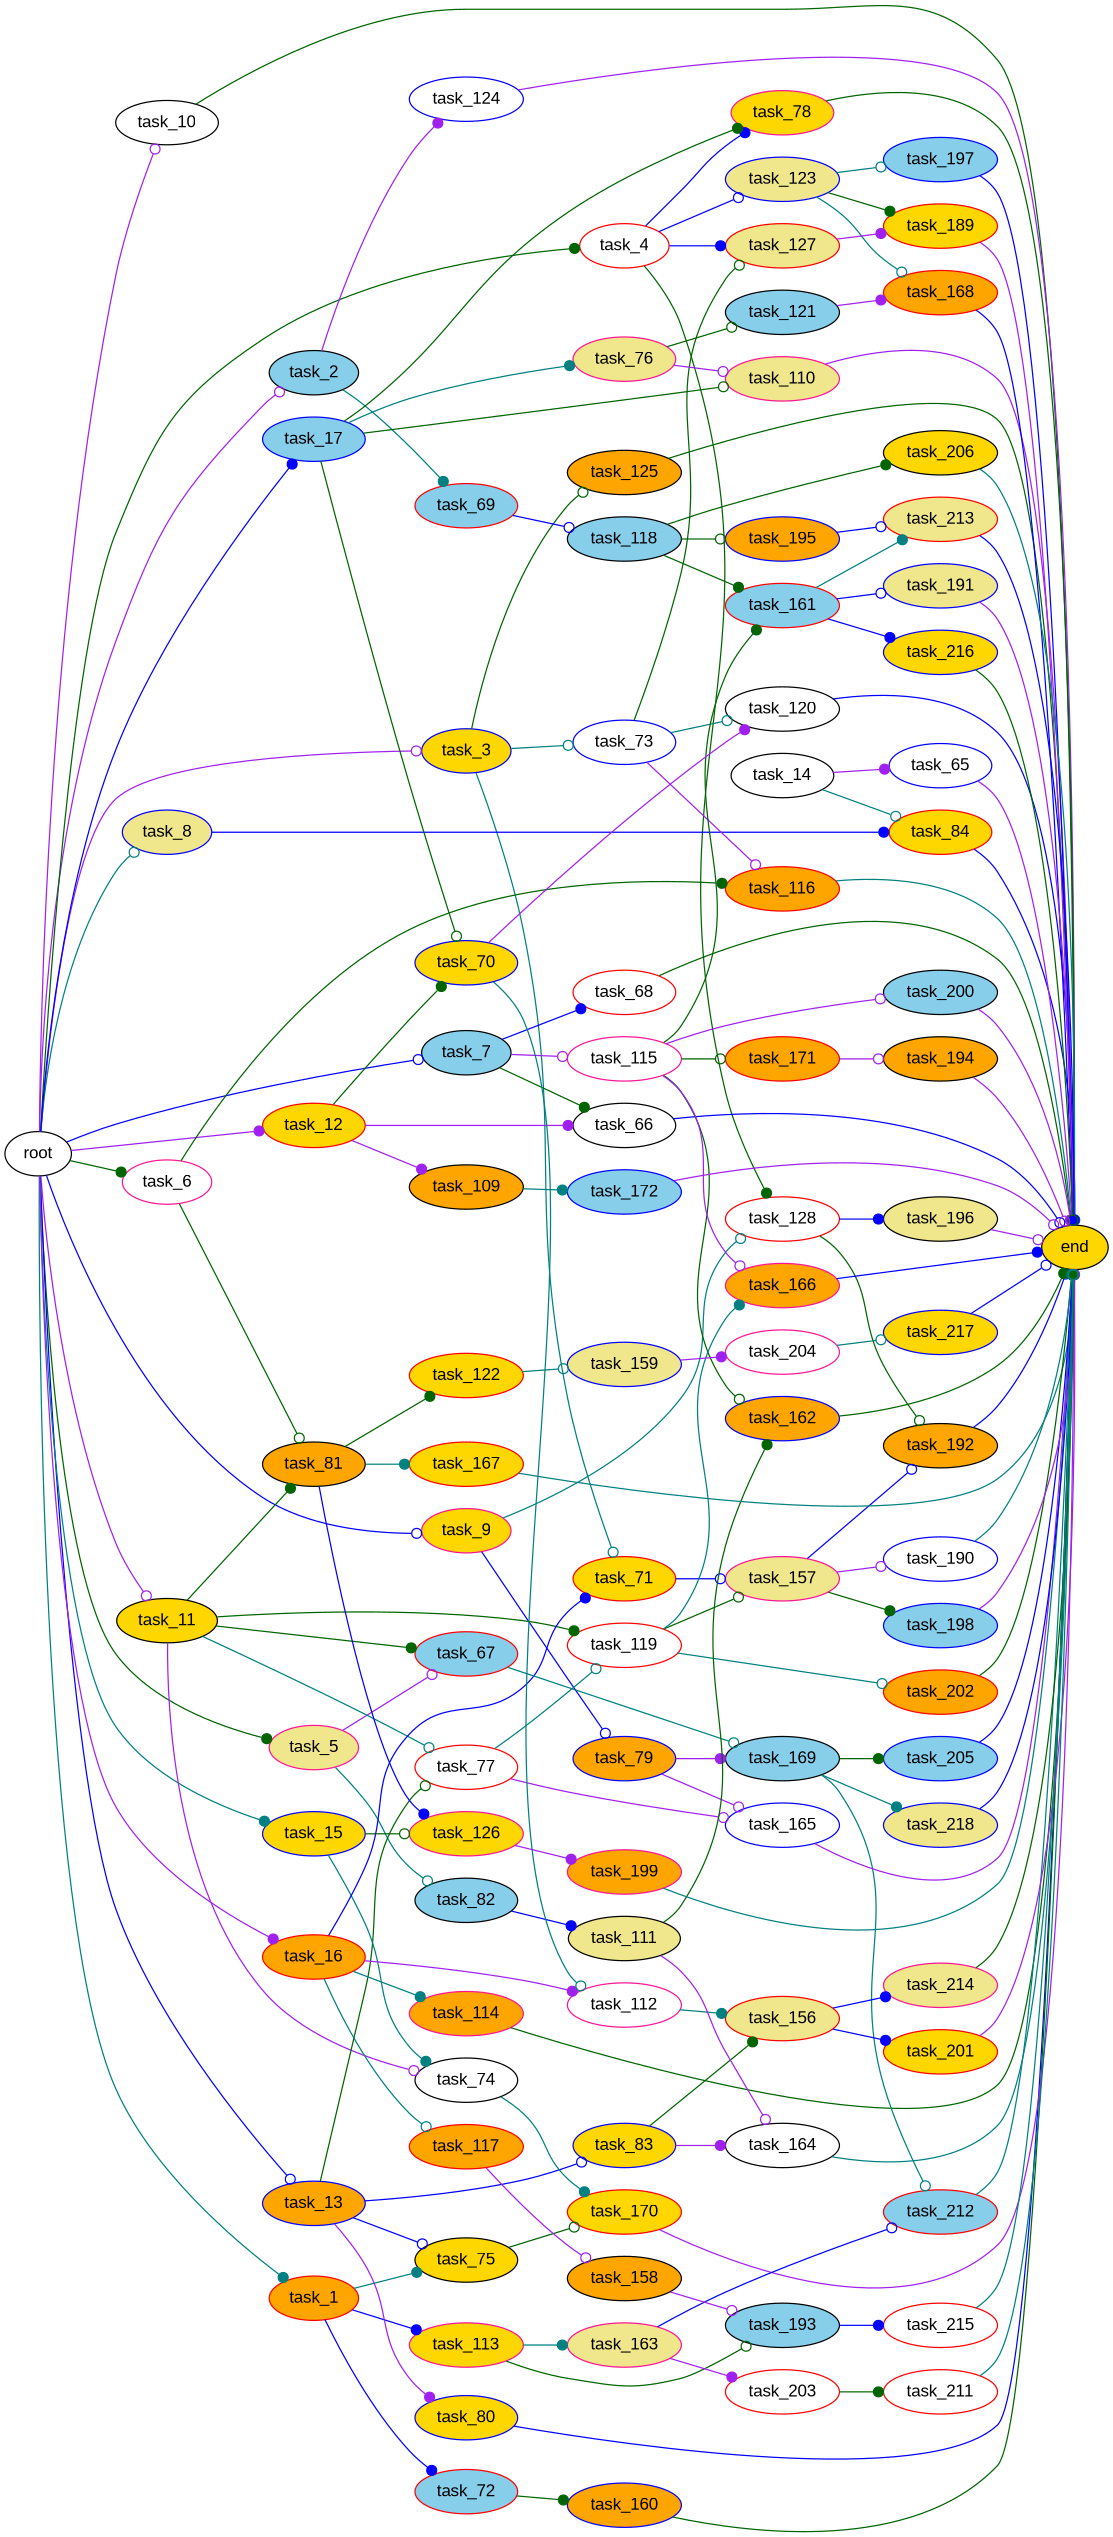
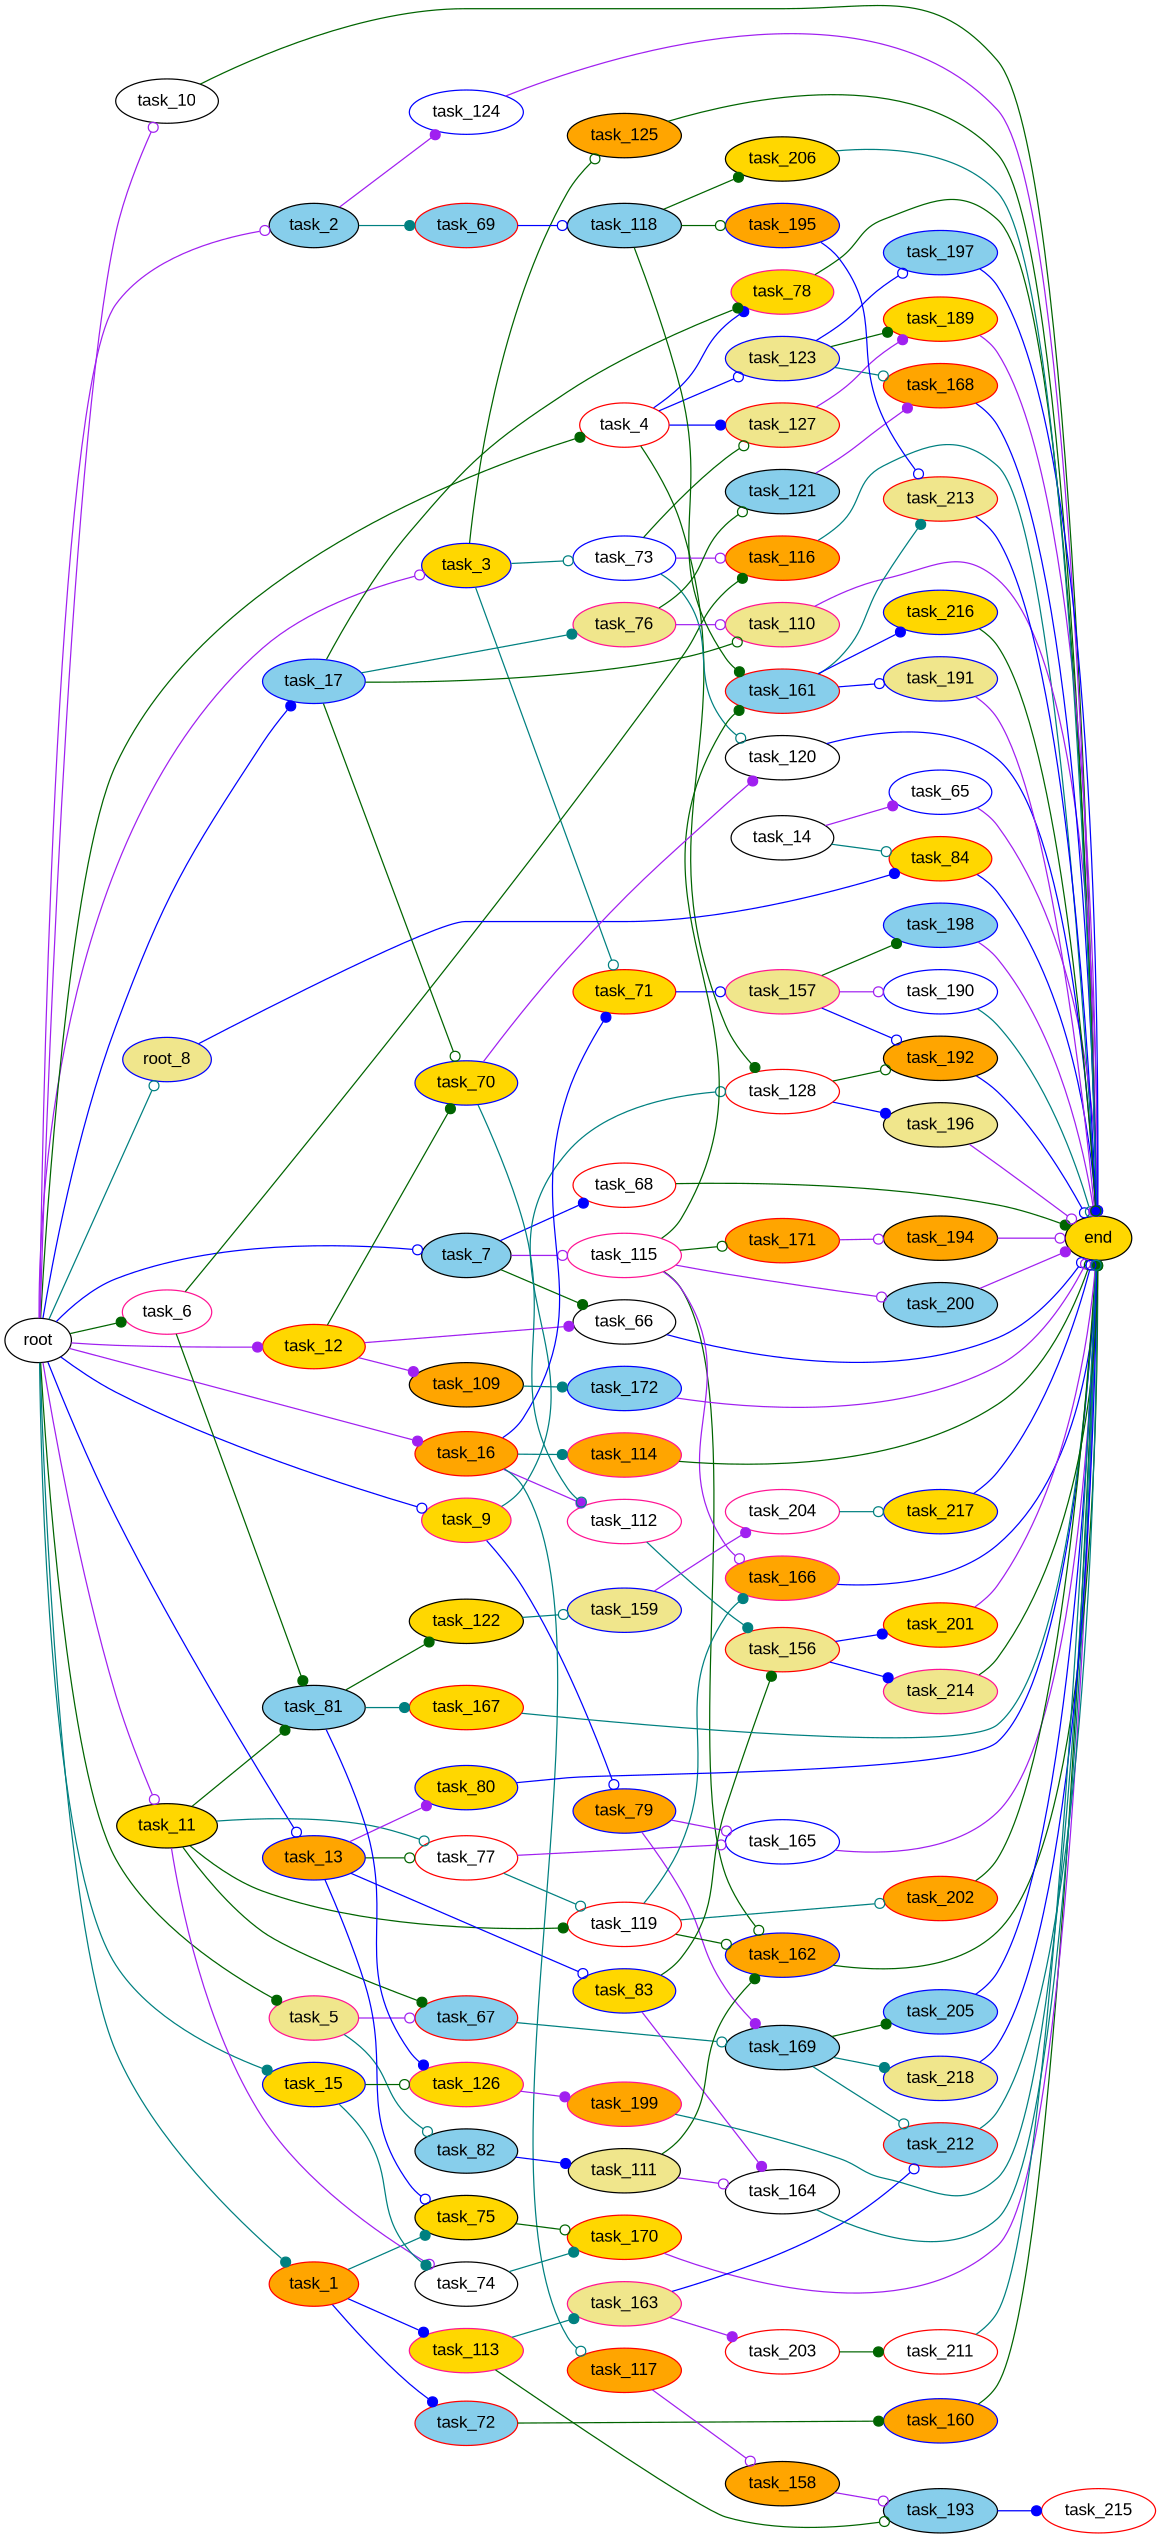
edge "task_123" -> "task_197": color teal -> blue
node "task_8": label "task_8" -> "root_8"
edge "task_6" -> "task_81": arrowhead odot -> dot
node "task_122": color red -> black
node "task_81": fillcolor orange -> skyblue
edge "task_119" -> "task_157": now "task_119" -> "task_162"
edge "task_215" -> "end": removed
